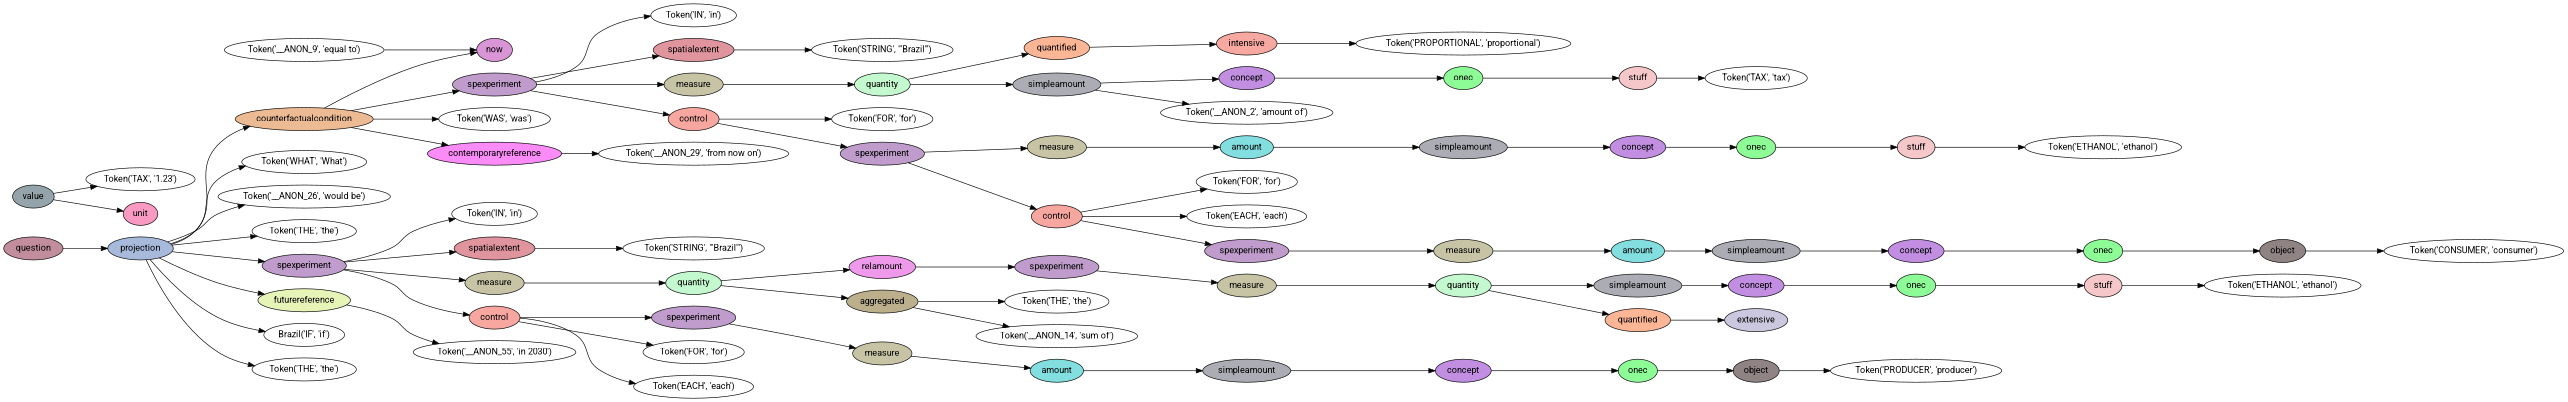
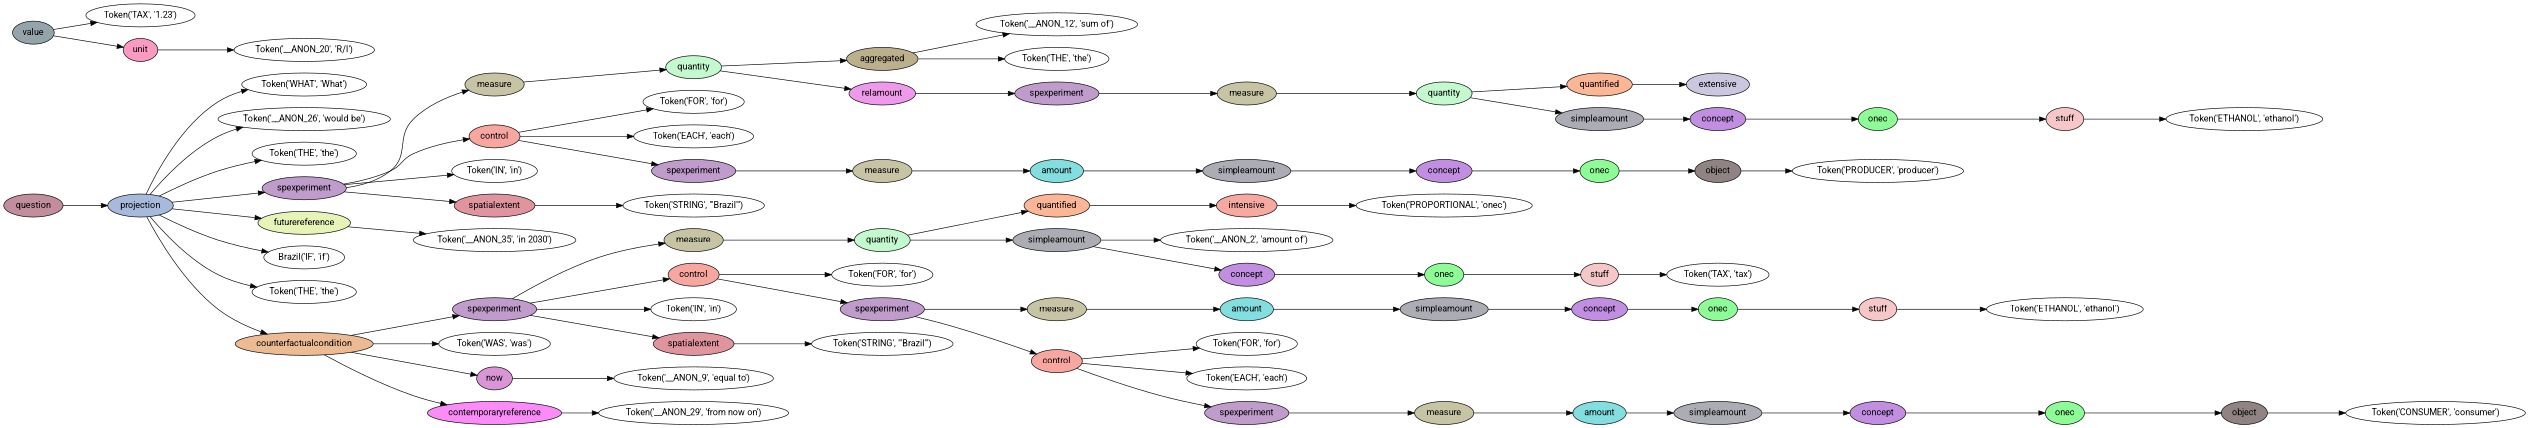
node "Token('PROPORTIONAL', 'proportional')": label "Token('PROPORTIONAL', 'proportional')" -> "Token('PROPORTIONAL', 'onec')"
node "Token('__ANON_20', 'R/l')": added
edge "Token('__ANON_9', 'equal to')" -> "now": reversed
node "Token('__ANON_14', 'sum of')": label "Token('__ANON_14', 'sum of')" -> "Token('__ANON_12', 'sum of')"
node "Token('__ANON_55', 'in 2030')": label "Token('__ANON_55', 'in 2030')" -> "Token('__ANON_35', 'in 2030')"
